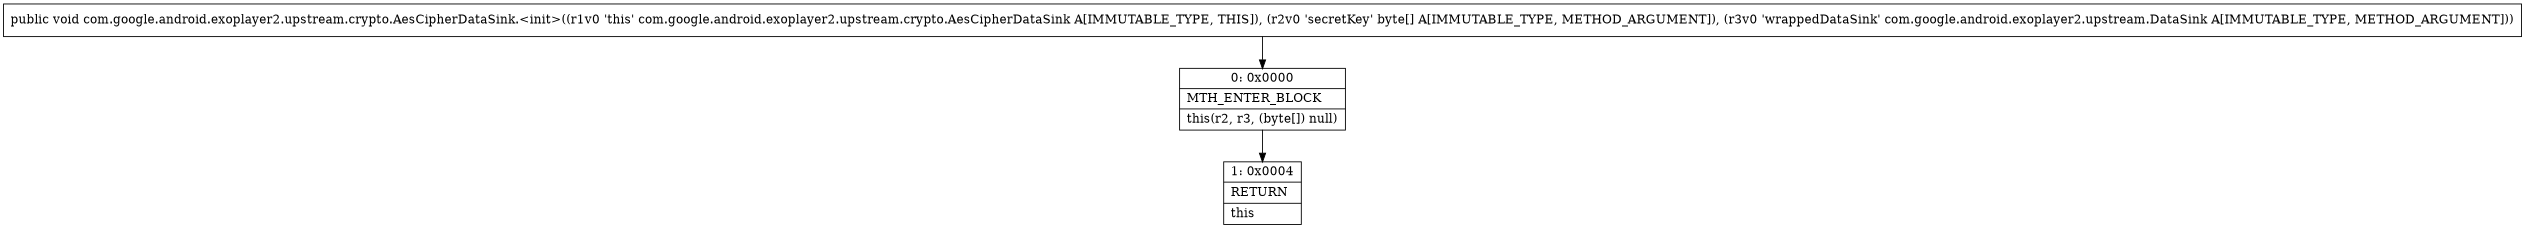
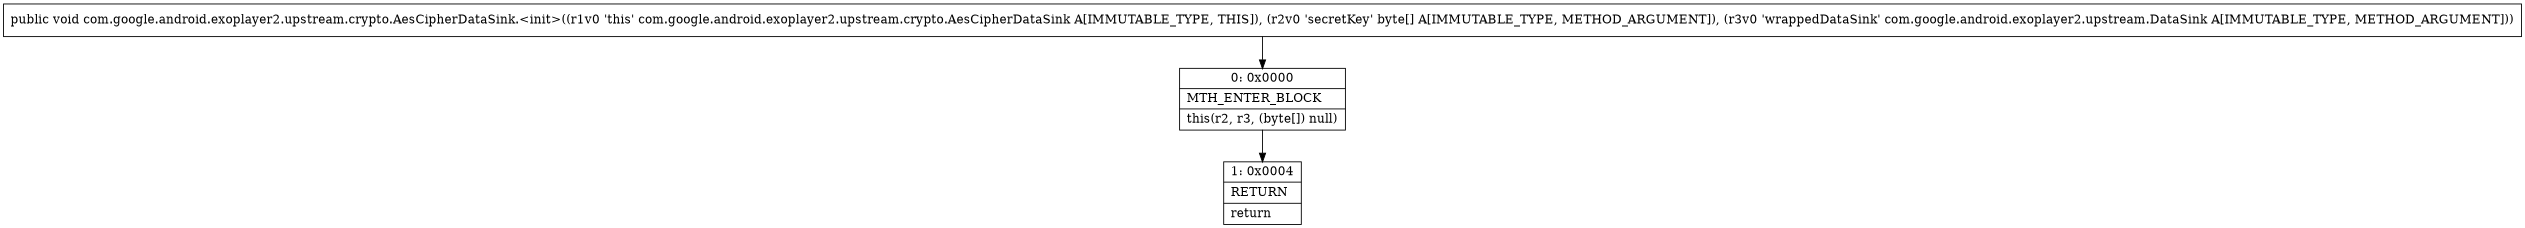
node "1: 0x0004": text "this" -> "return"
